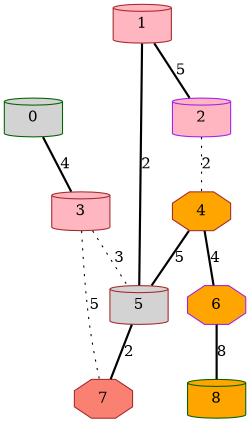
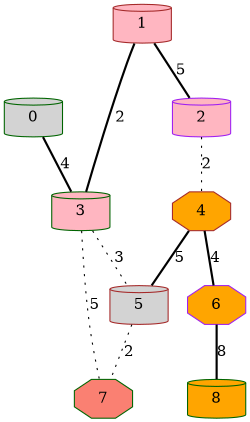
edge "1" -- "5": now "1" -- "3"
node "3": color brown -> darkgreen
edge "5" -- "7": style bold -> dotted
node "7": color brown -> darkgreen
